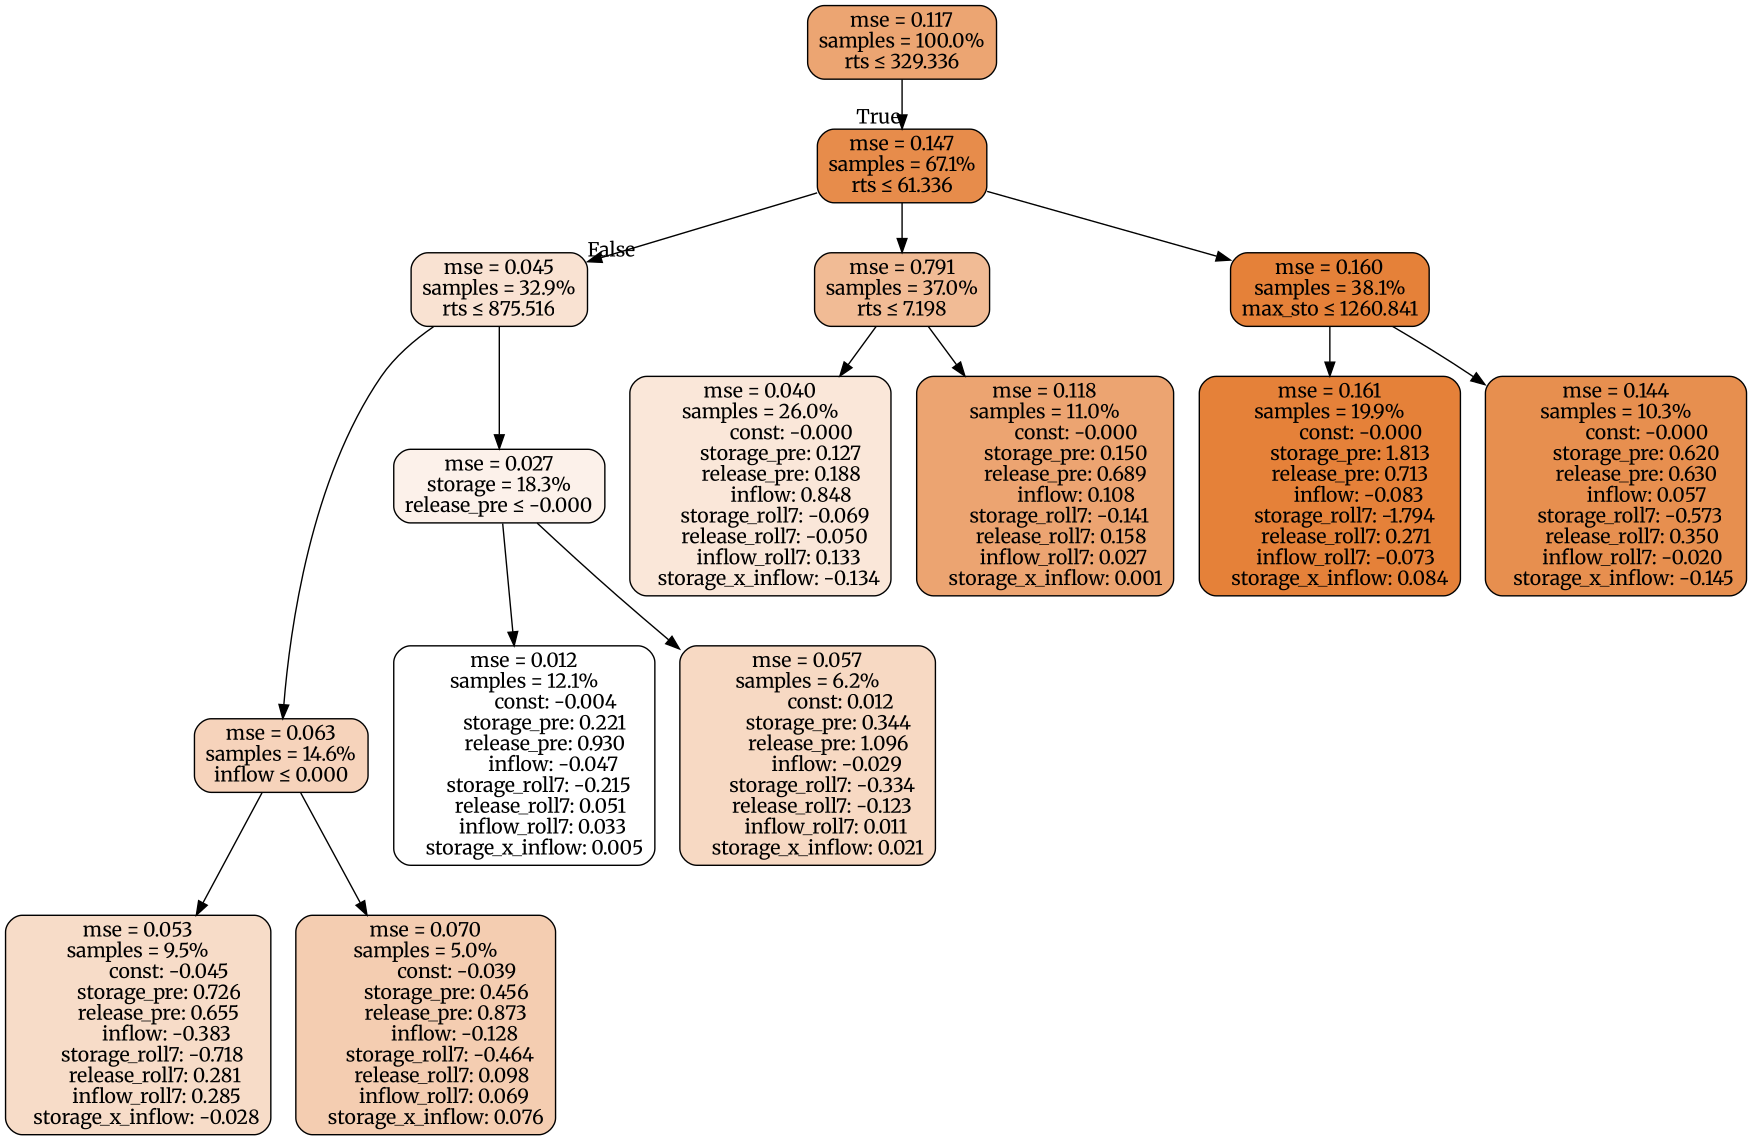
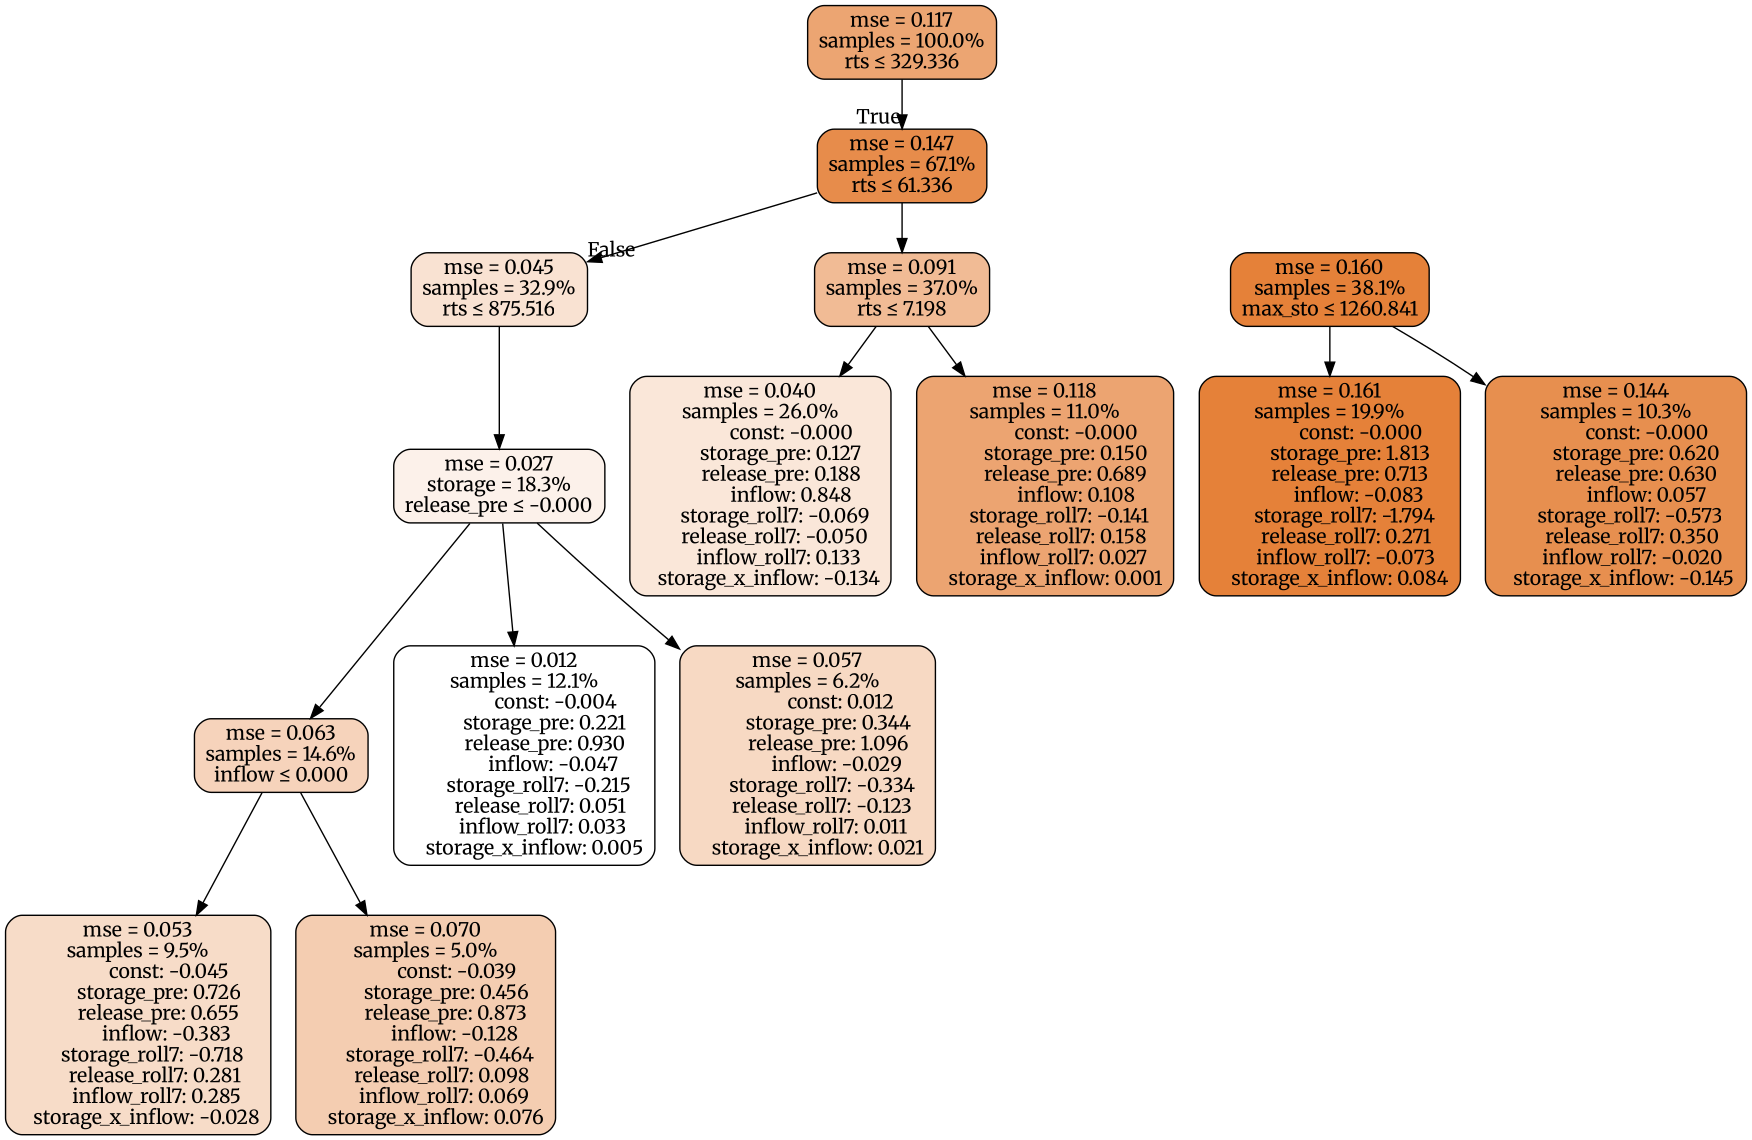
edge "mse = 0.147 samples = 67.1% rts ≤ 61.336" -> "mse = 0.160 samples = 38.1% max_sto ≤ 1260.841": removed
node "mse = 0.791 samples = 37.0% rts ≤ 7.198": label "mse = 0.791 samples = 37.0% rts ≤ 7.198" -> "mse = 0.091 samples = 37.0% rts ≤ 7.198"
edge "mse = 0.045 samples = 32.9% rts ≤ 875.516" -> "mse = 0.063 samples = 14.6% inflow ≤ 0.000": now "mse = 0.027 storage = 18.3% release_pre ≤ -0.000" -> "mse = 0.063 samples = 14.6% inflow ≤ 0.000"
